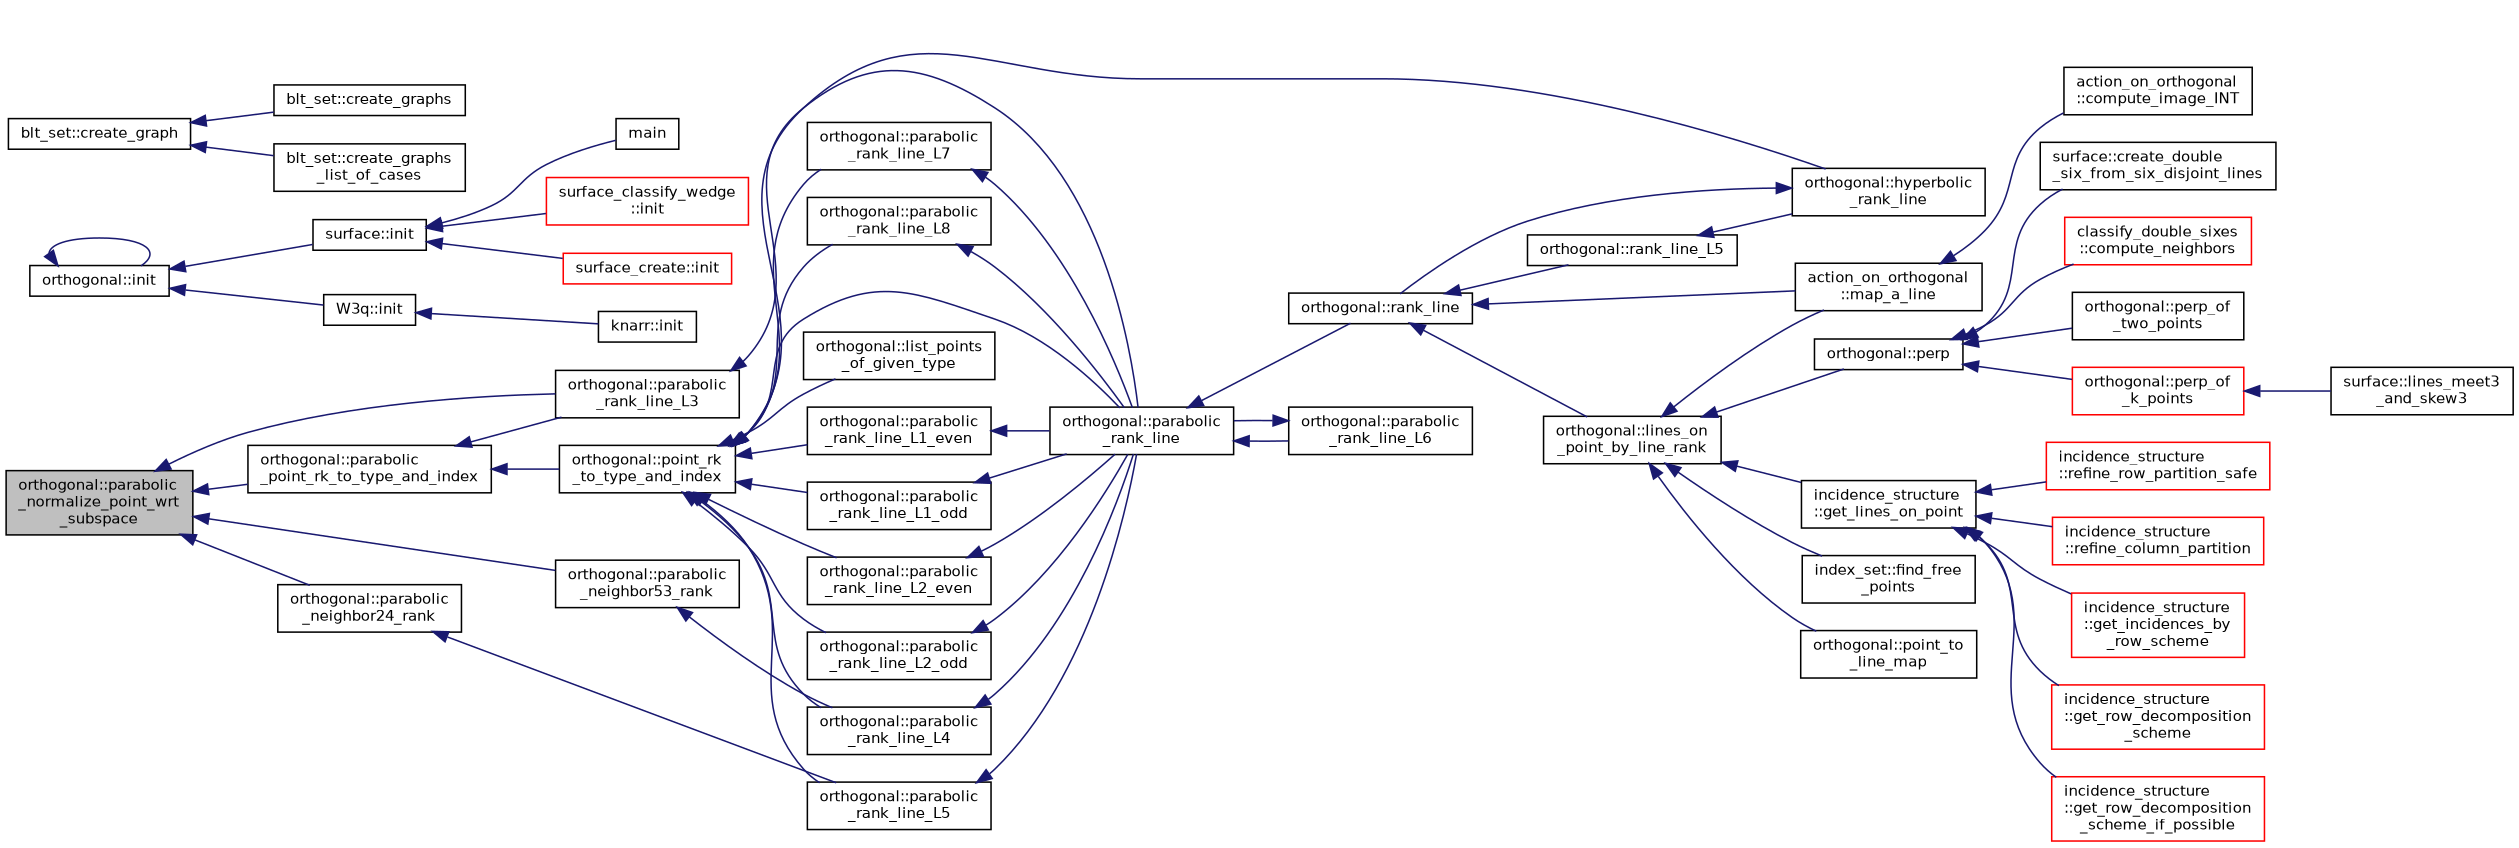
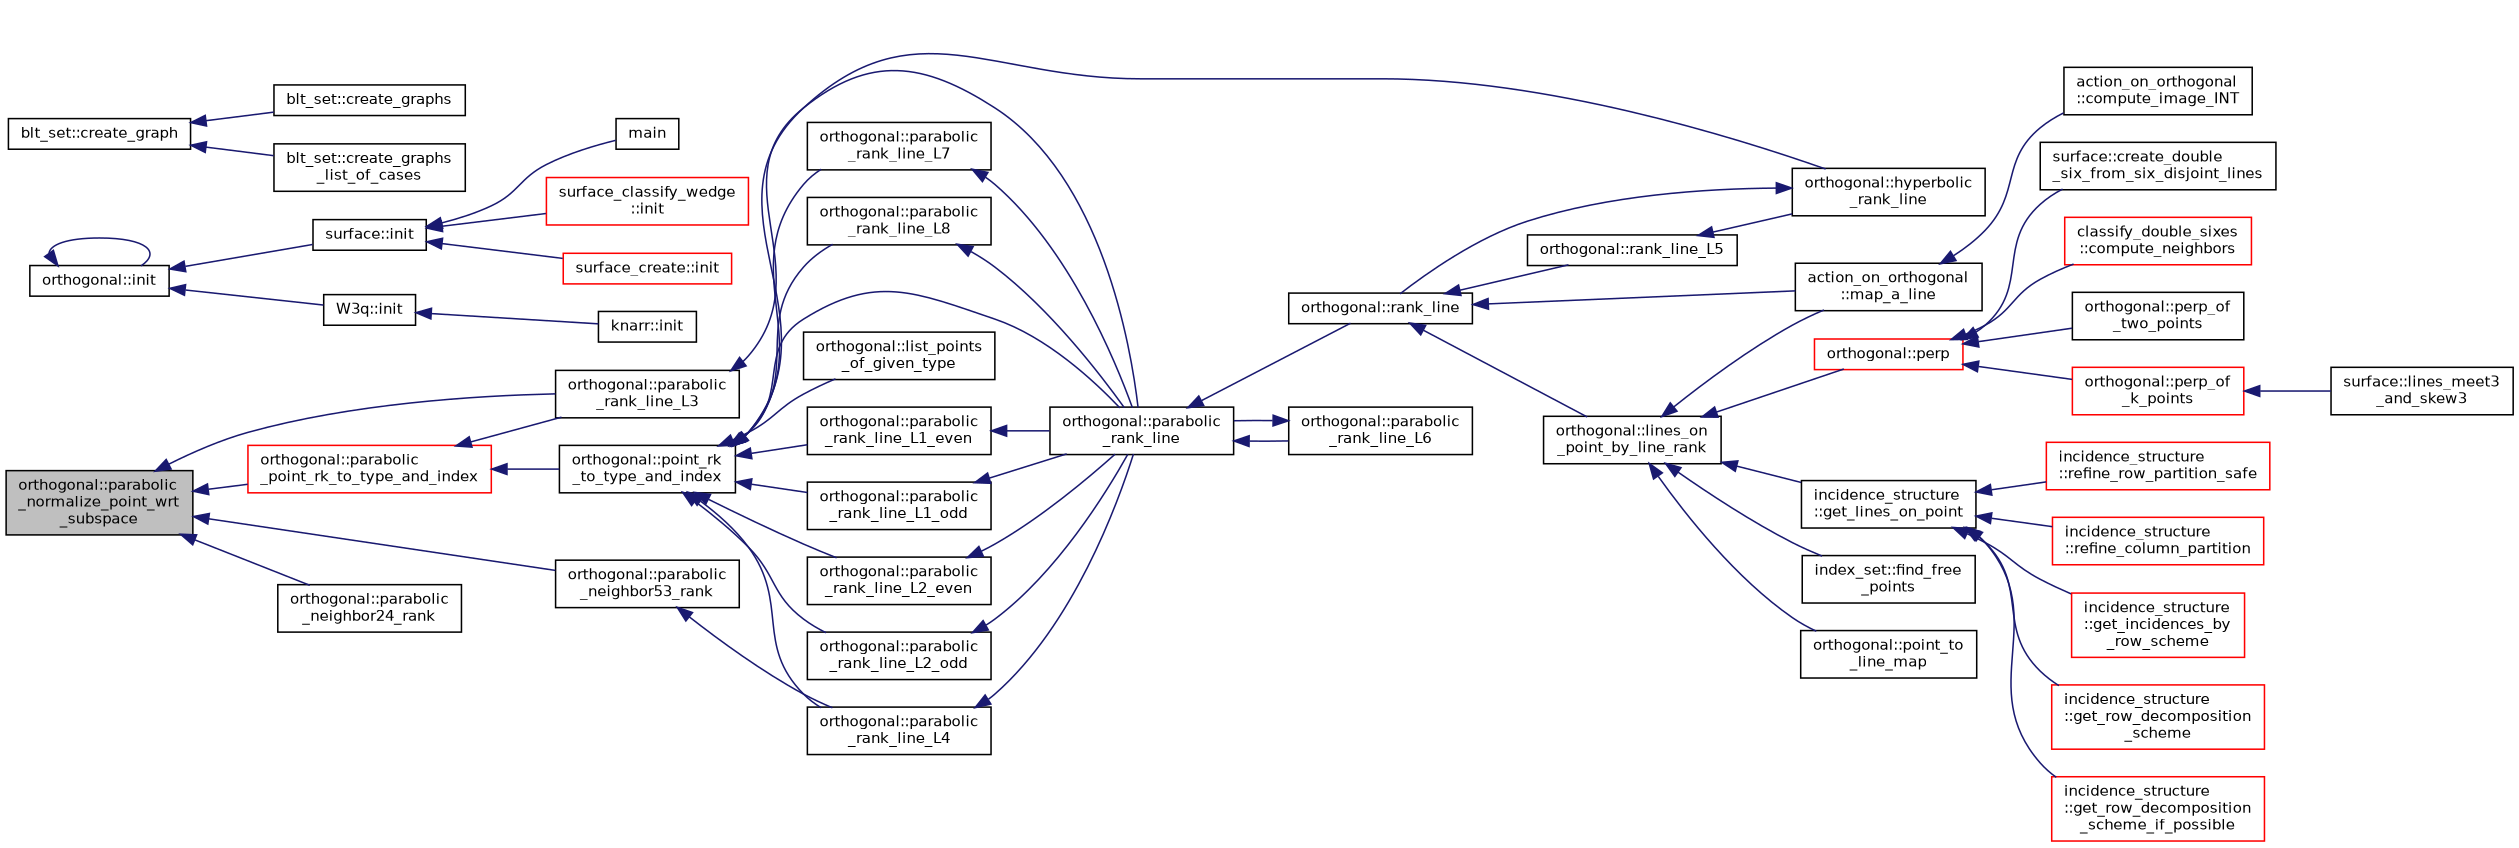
node "orthogonal::perp": color black -> red
node "orthogonal::parabolic _point_rk_to_type_and_index": color black -> red
node "orthogonal::parabolic _rank_line_L5": removed
